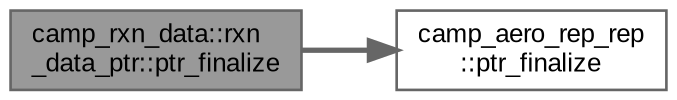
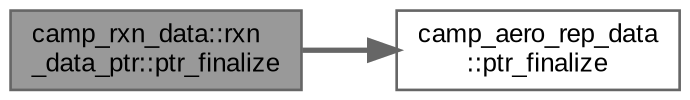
node "camp_aero_rep_rep ::ptr_finalize": label "camp_aero_rep_rep ::ptr_finalize" -> "camp_aero_rep_data ::ptr_finalize"
